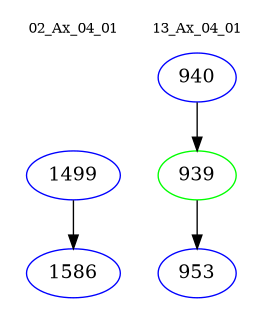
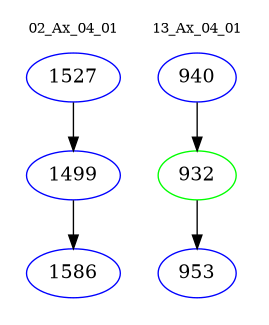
node "1527": added
node "939": label "939" -> "932"
